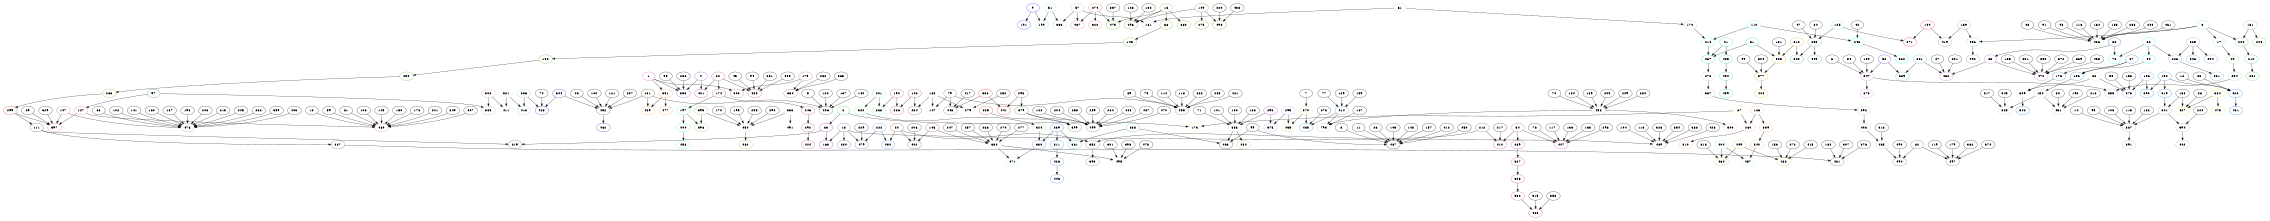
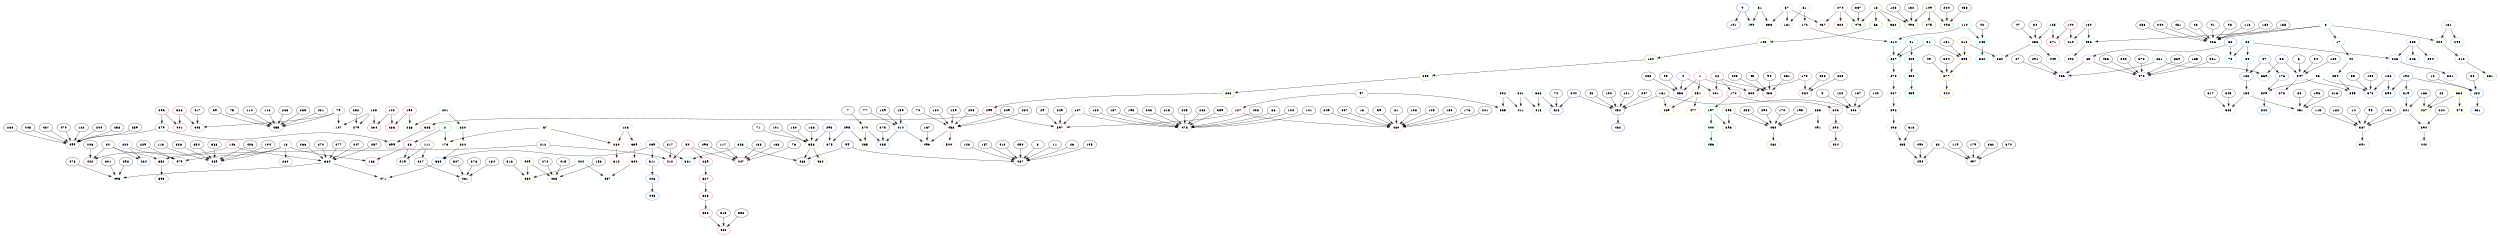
edge "299" -> "111": now "299" -> "325"
node "793": label "793" -> "493"
